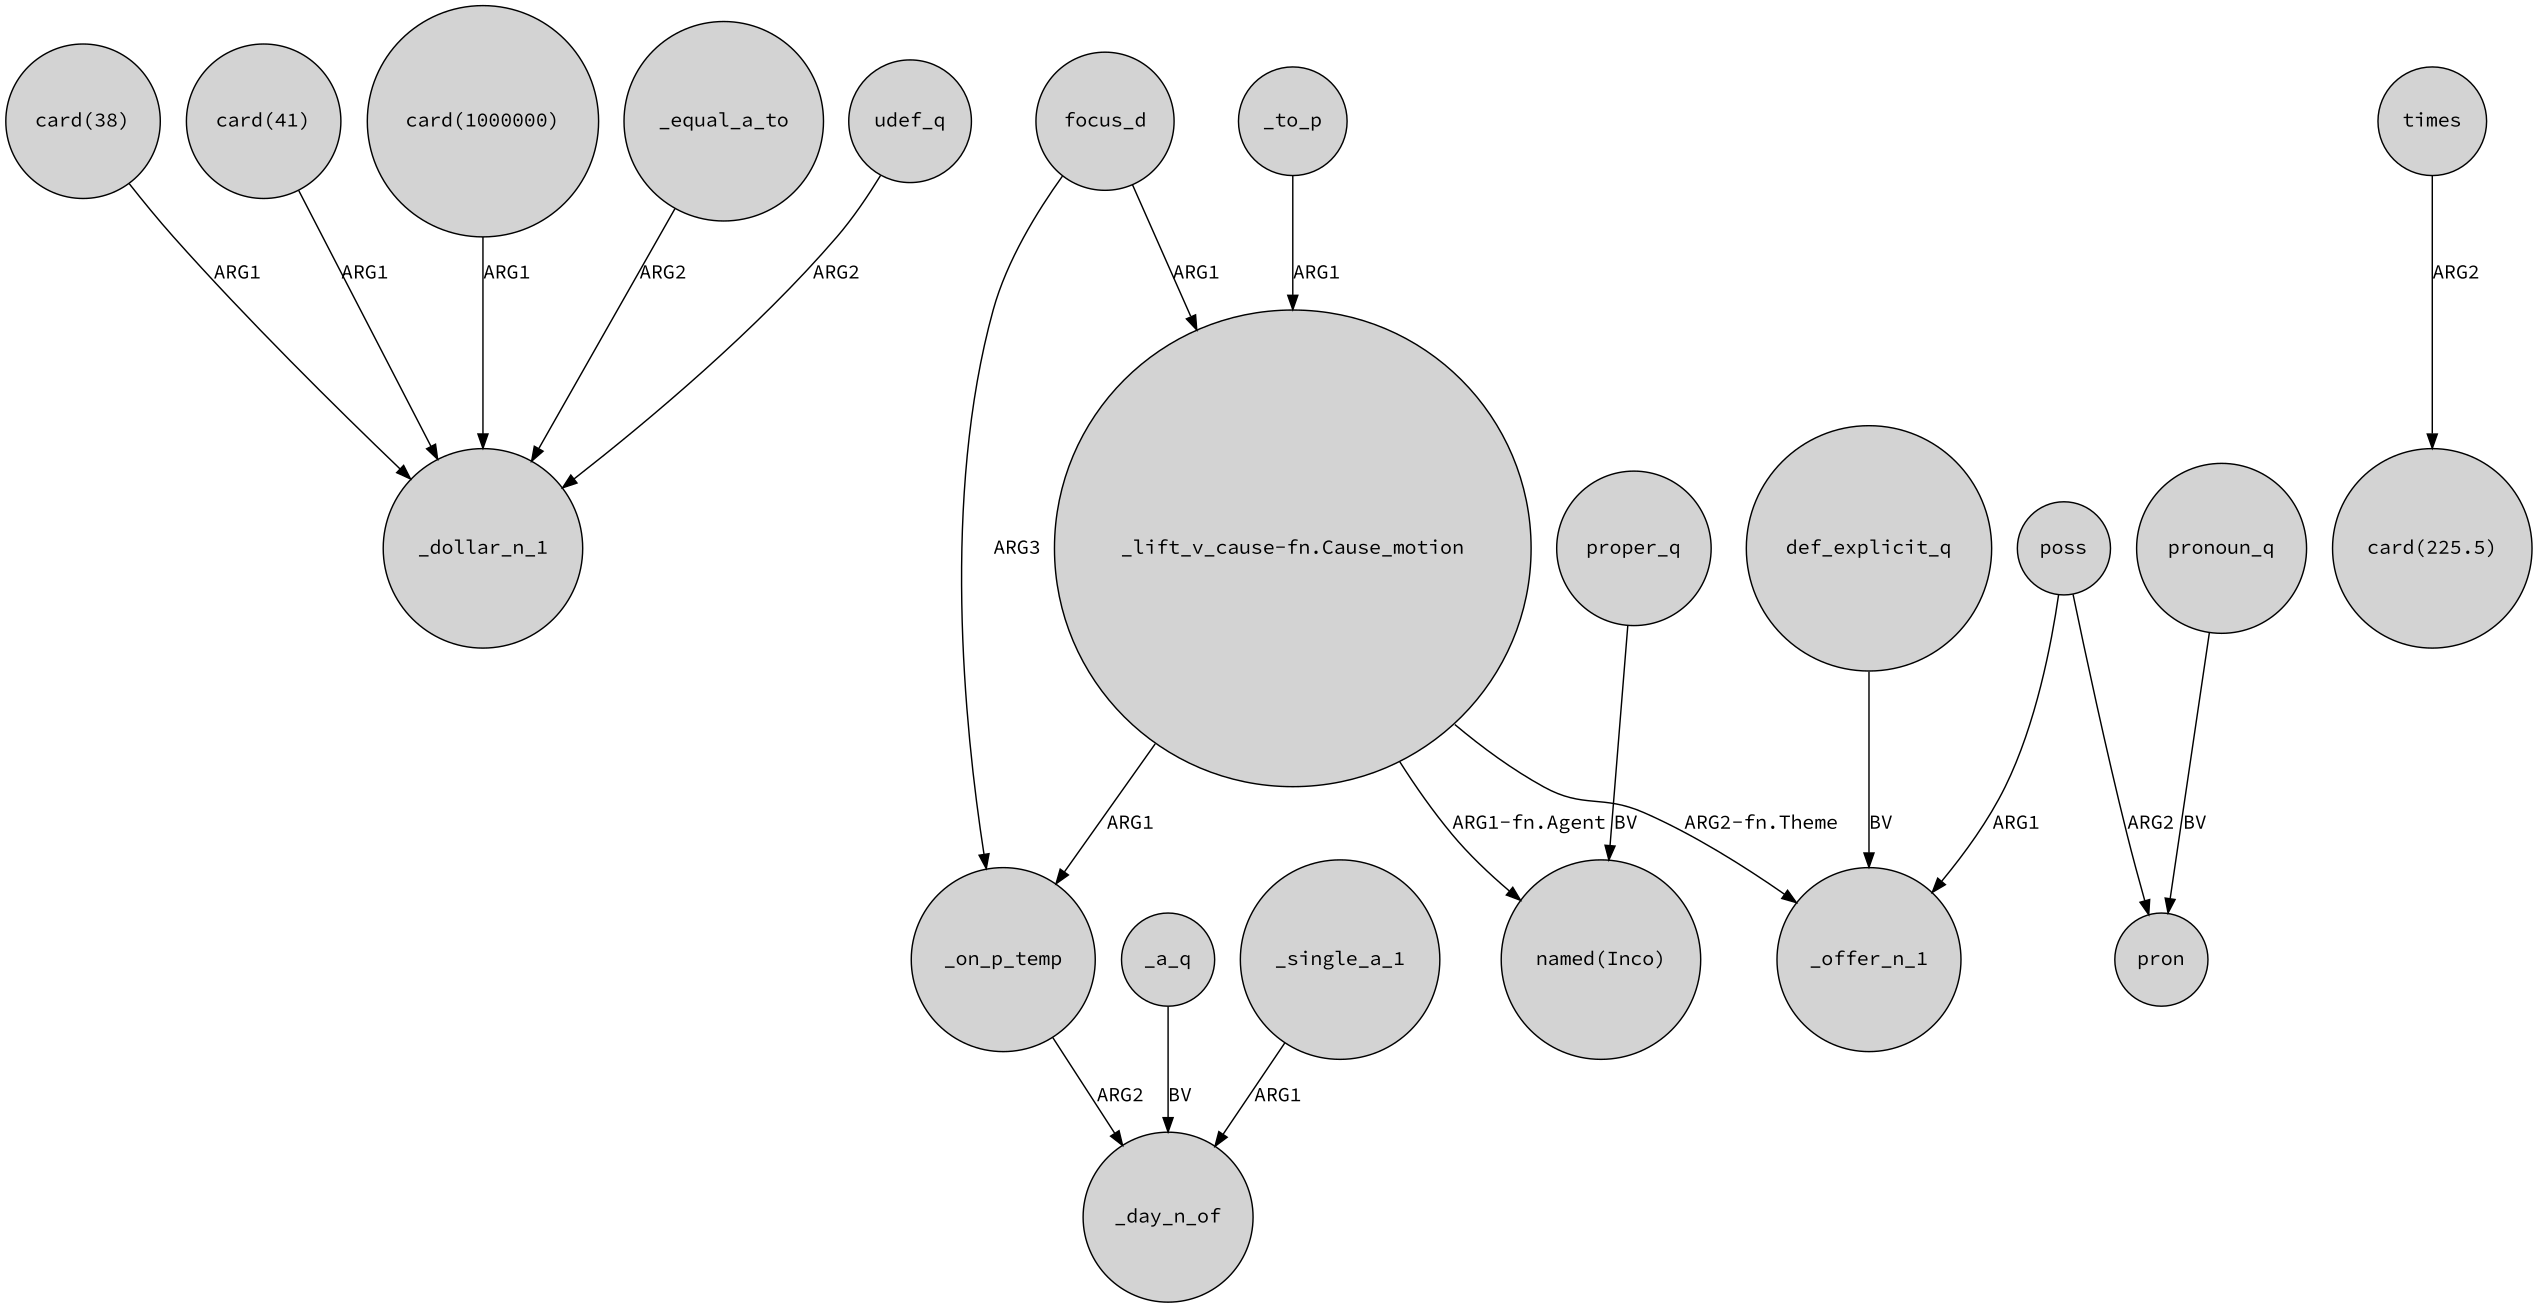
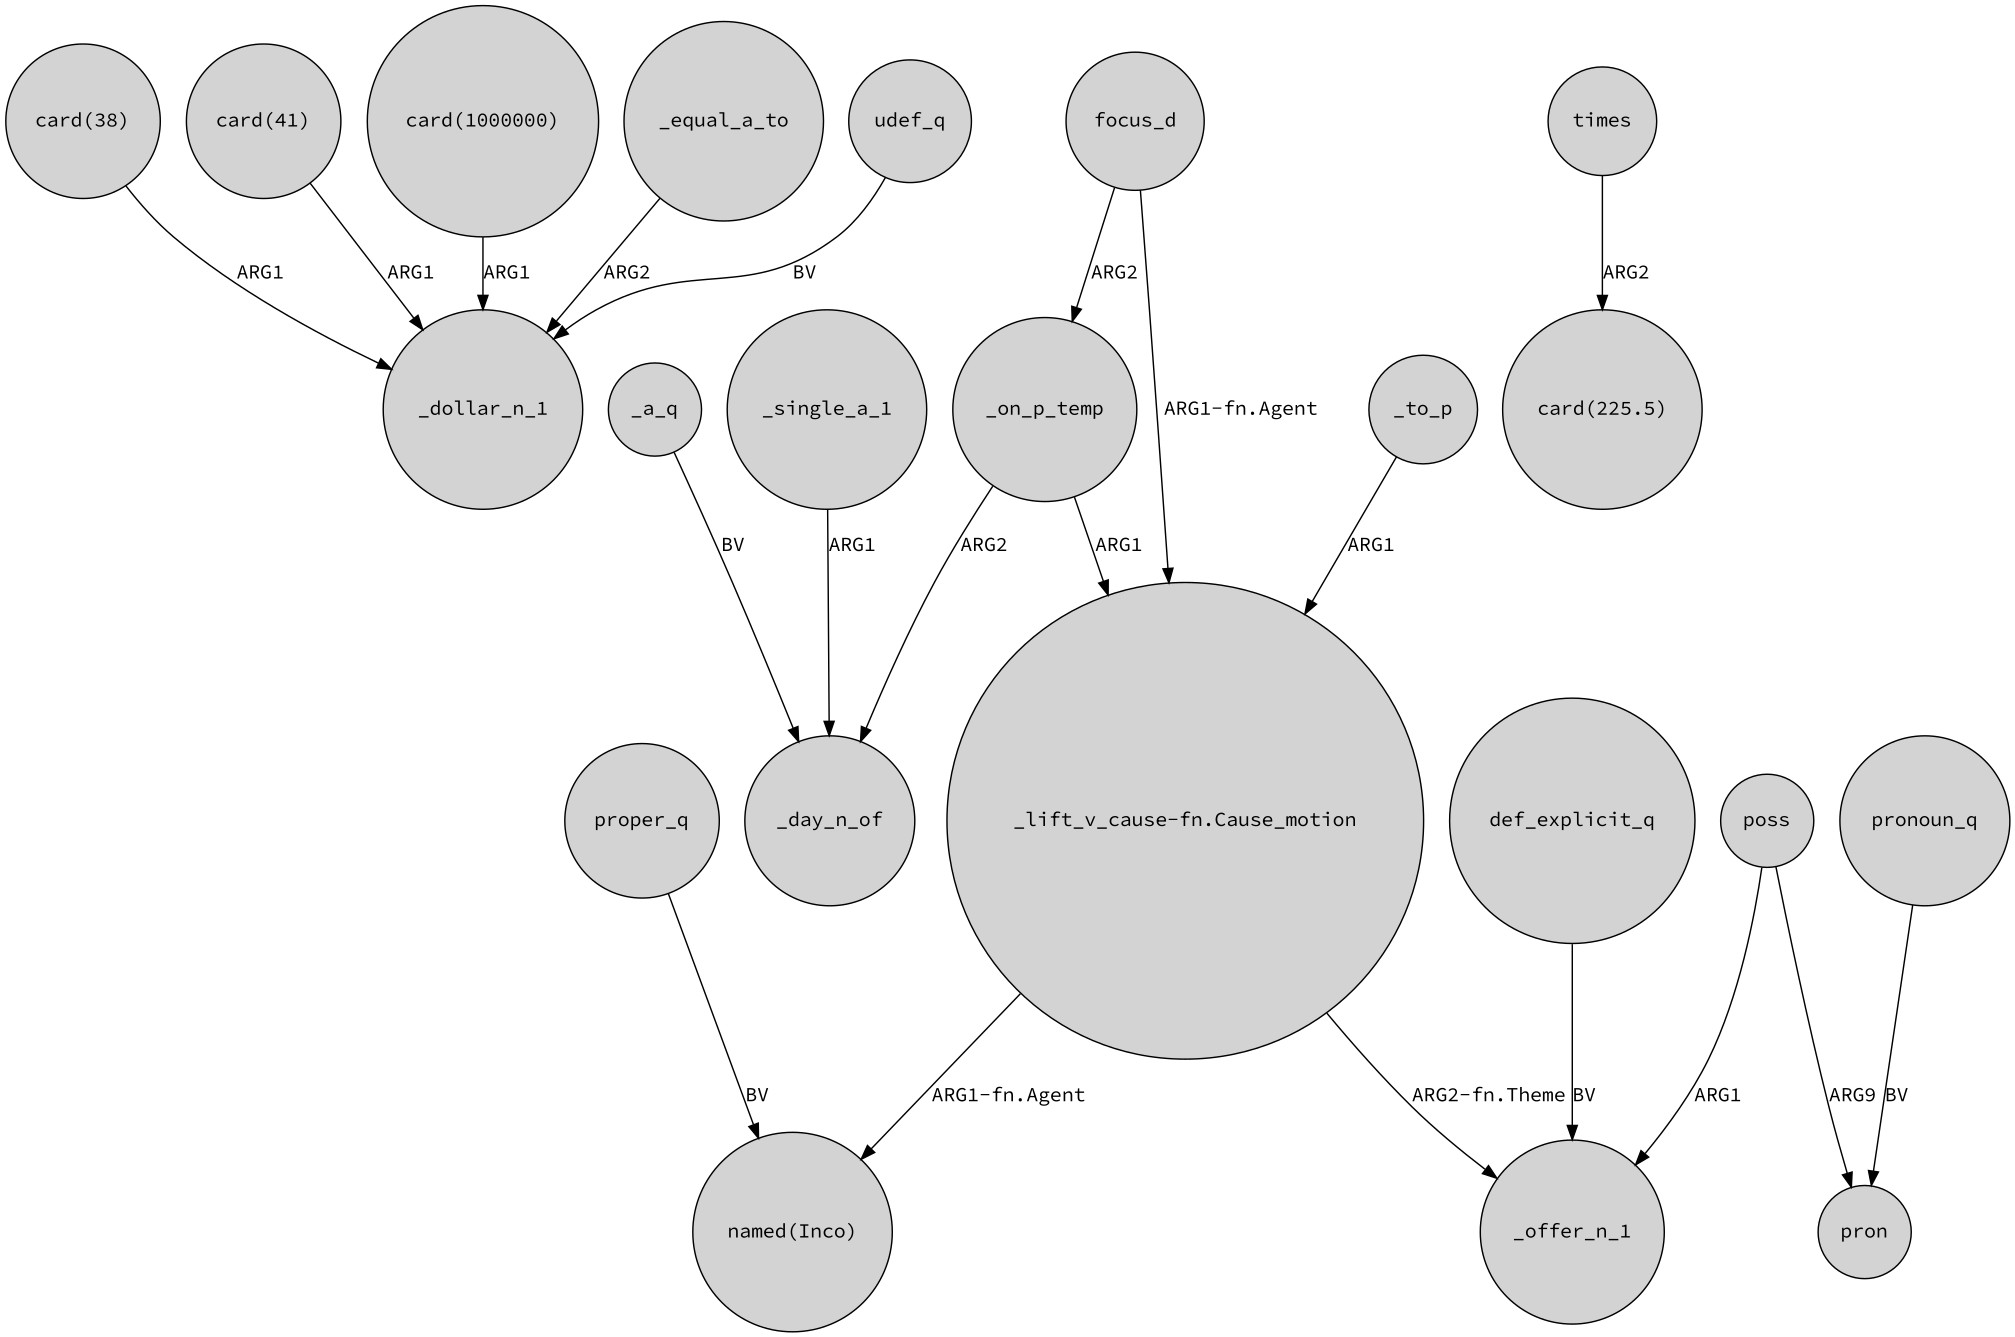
edge "udef_q" -> "_dollar_n_1": label "ARG2" -> "BV"
edge "focus_d" -> "_lift_v_cause-fn.Cause_motion": label "ARG1" -> "ARG1-fn.Agent"
edge "focus_d" -> "_on_p_temp": label "ARG3" -> "ARG2"
edge "_lift_v_cause-fn.Cause_motion" -> "_on_p_temp": reversed
edge "poss" -> "pron": label "ARG2" -> "ARG9"
